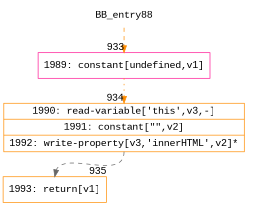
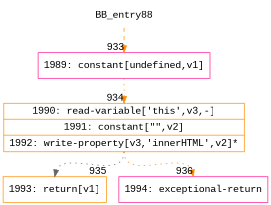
edge "1990: read-variable['this',v3,-]" -> "1993: return[v1]": style dashed -> dotted
node "1994: exceptional-return": added
